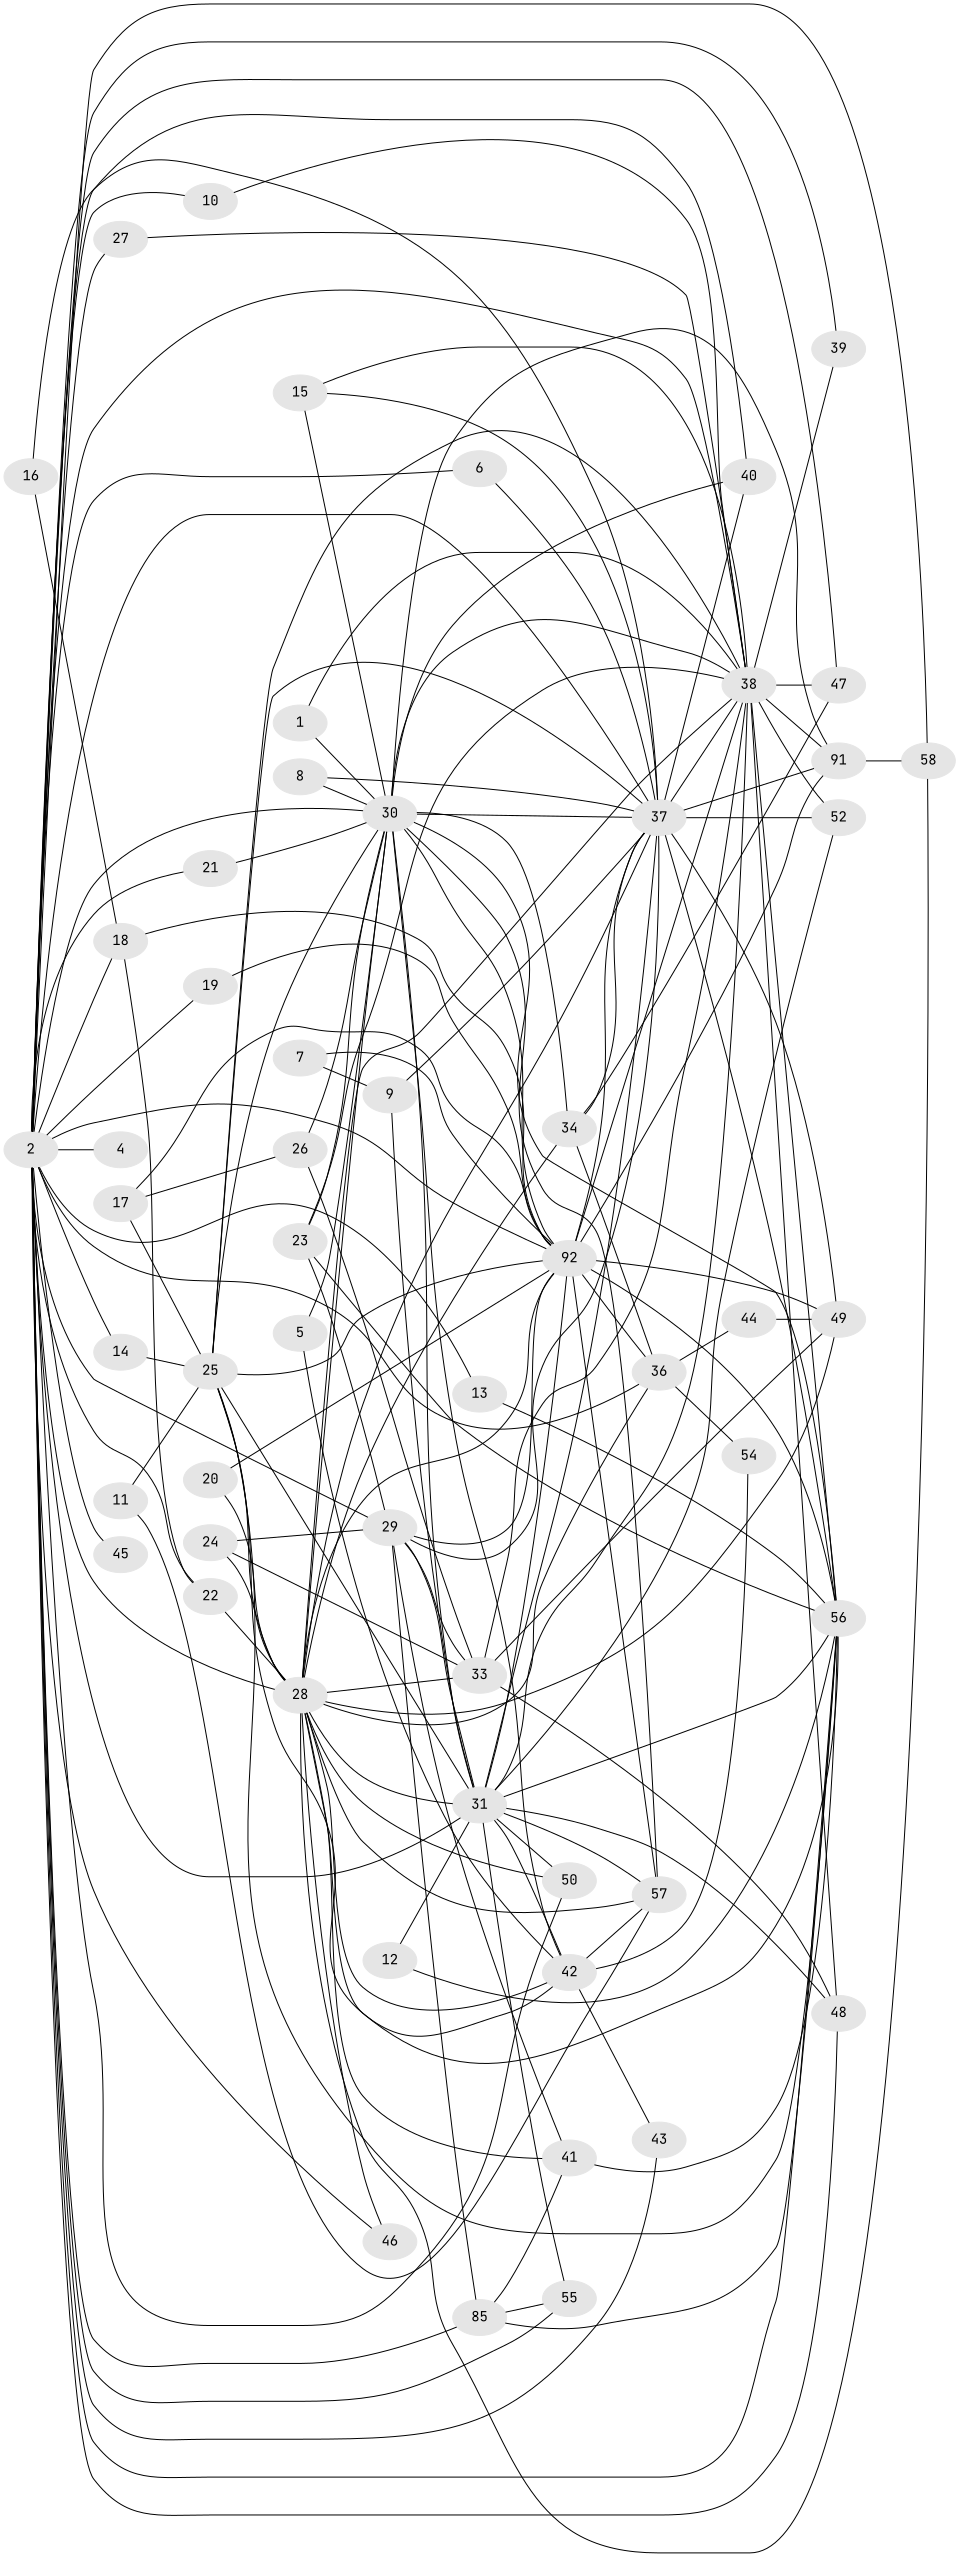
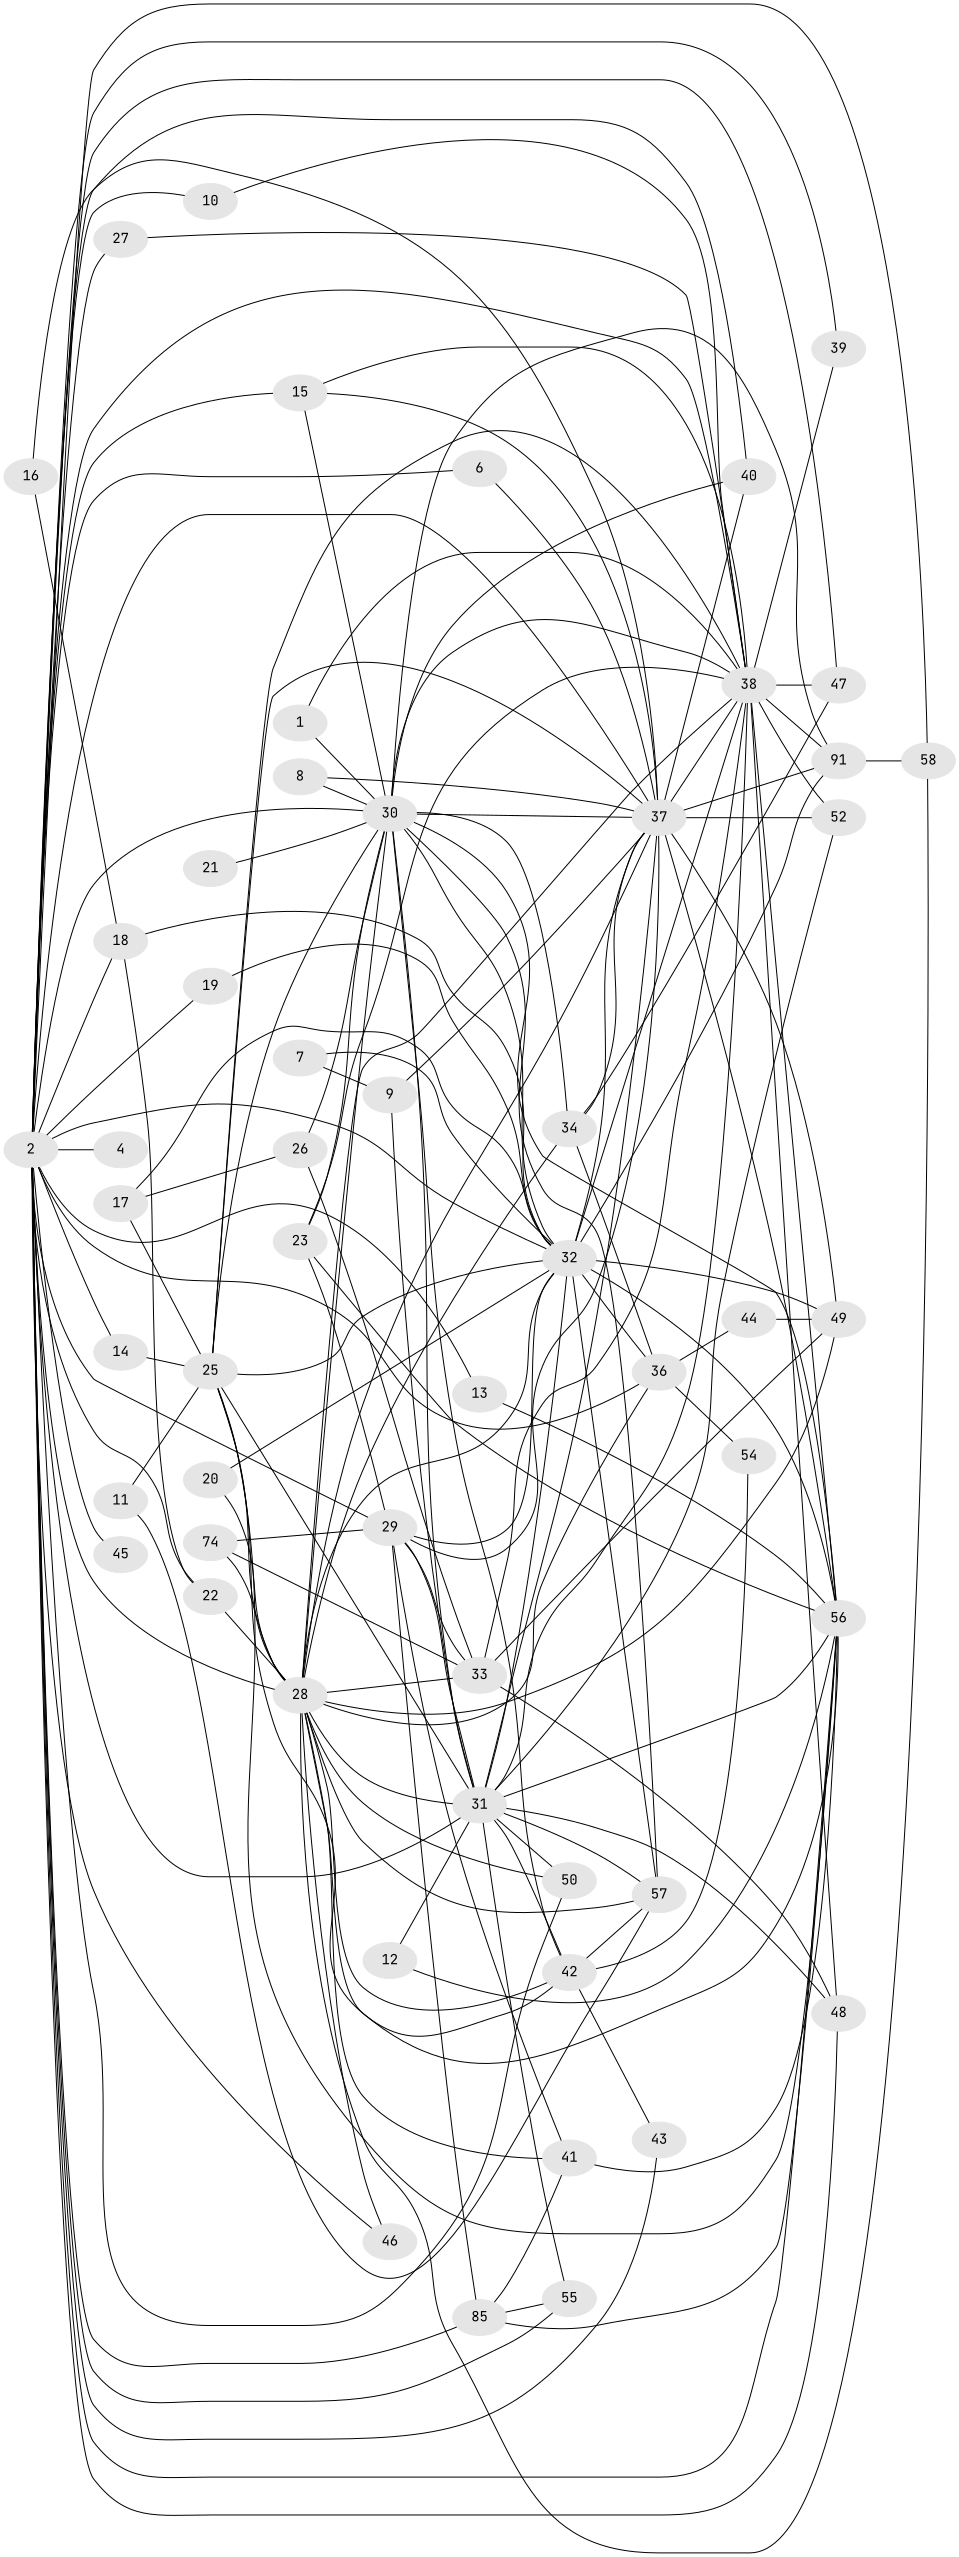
edge "21" -- "2": now "15" -- "2"
node "92": label "92" -> "32"
node "5": removed
node "24": label "24" -> "74"
